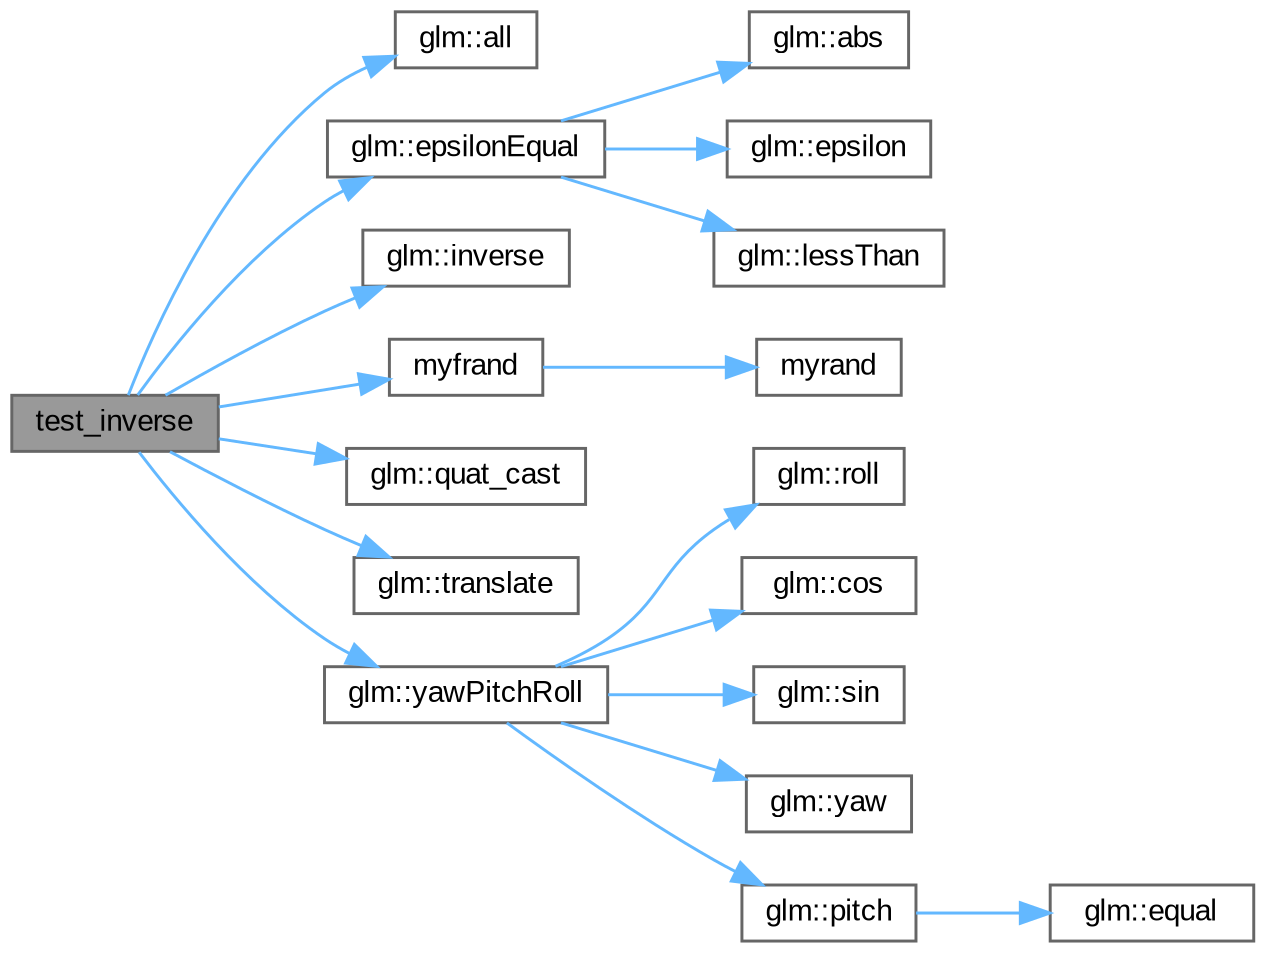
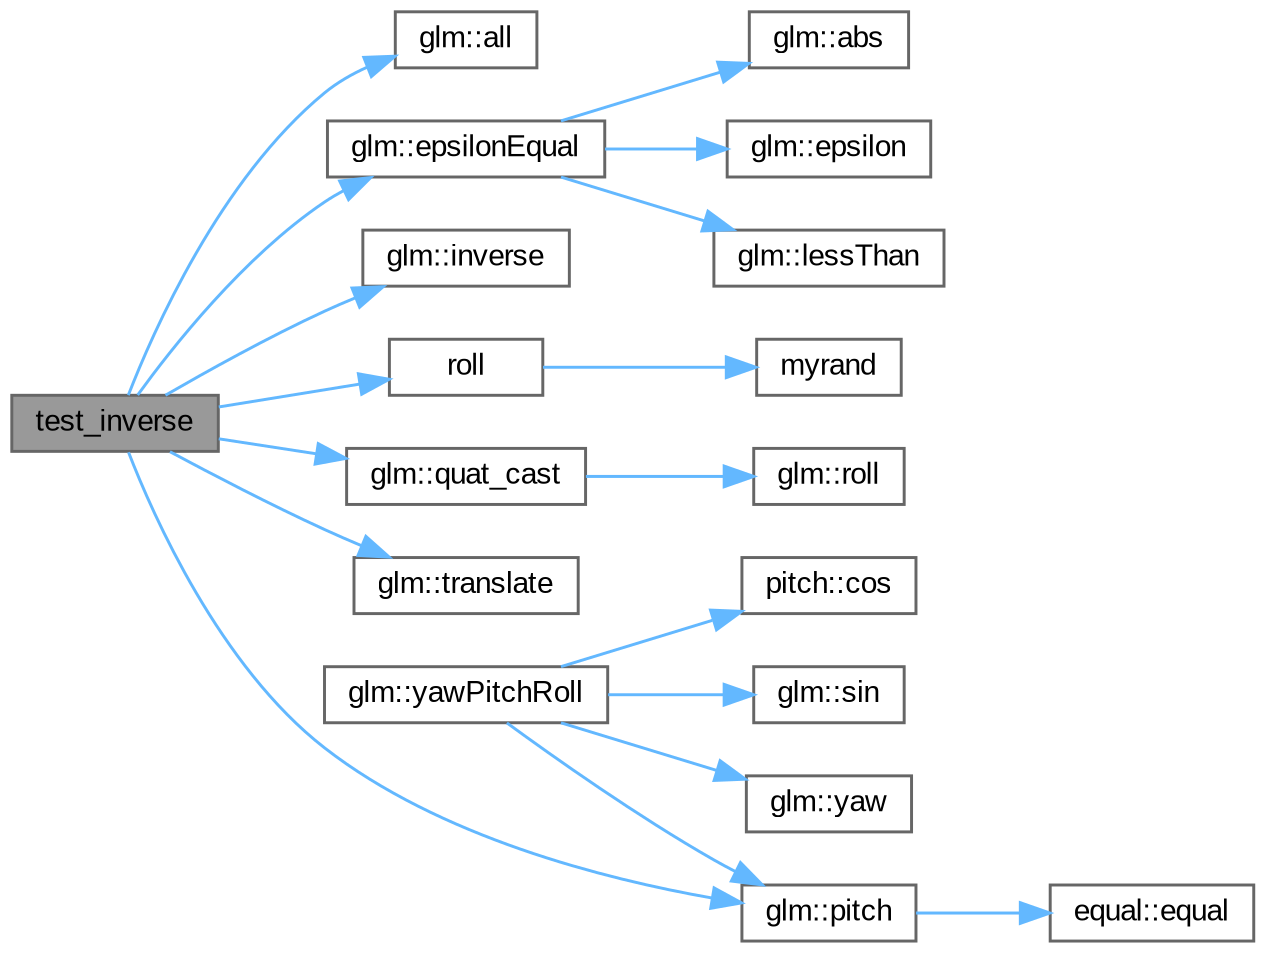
node "myfrand": label "myfrand" -> "roll"
edge "test_inverse" -> "glm::yawPitchRoll": now "test_inverse" -> "glm::pitch"
node "glm::cos": label "glm::cos" -> "pitch::cos"
edge "glm::yawPitchRoll" -> "glm::roll": now "glm::quat_cast" -> "glm::roll"
node "glm::equal": label "glm::equal" -> "equal::equal"
